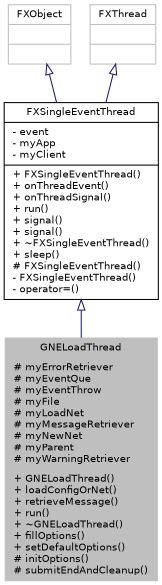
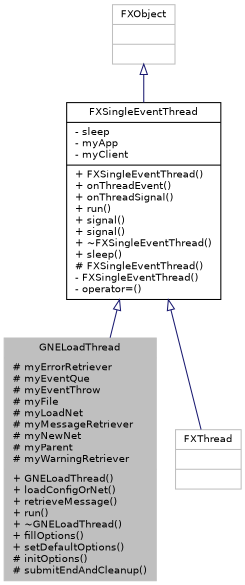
edge "FXSingleEventThread" -> "FXThread": reversed
node "FXSingleEventThread": text "- event" -> "- sleep"
